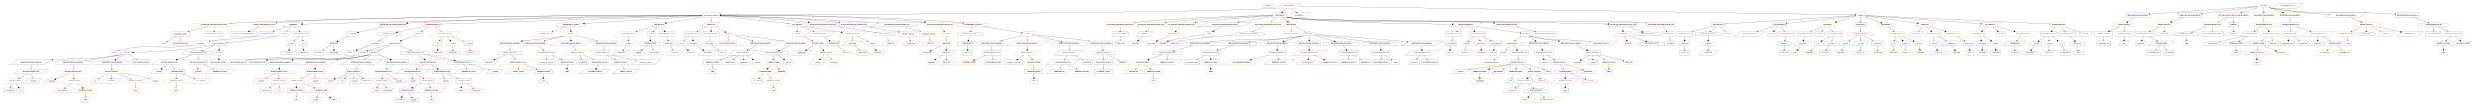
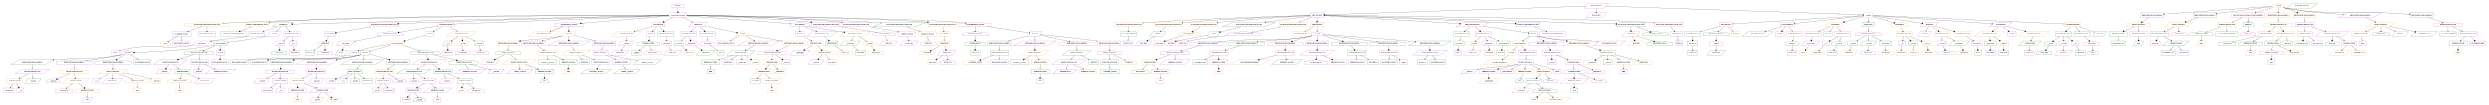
edge "SourceUnit" -> "StandardToken": now "Enter" -> "StandardToken"
